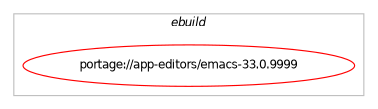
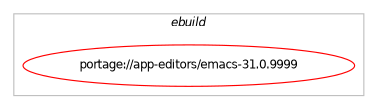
node "portage://app-editors/emacs-33.0.9999": label "portage://app-editors/emacs-33.0.9999" -> "portage://app-editors/emacs-31.0.9999"
